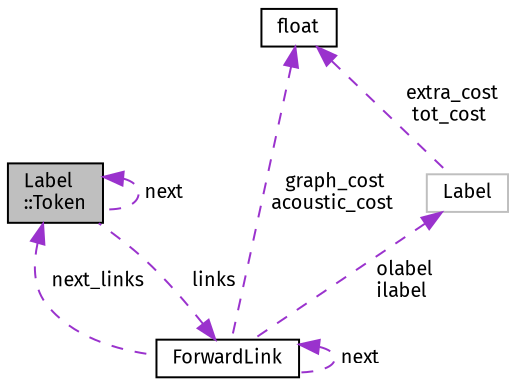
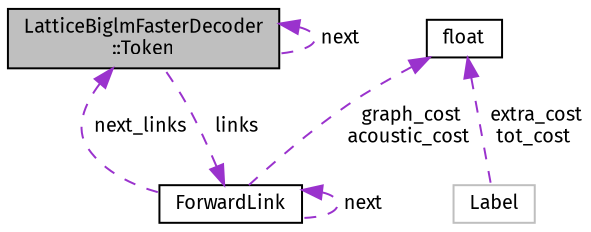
node "Label ::Token": label "Label ::Token" -> "LatticeBiglmFasterDecoder ::Token"
edge "ForwardLink" -> "Label": removed, label "olabel ilabel"
